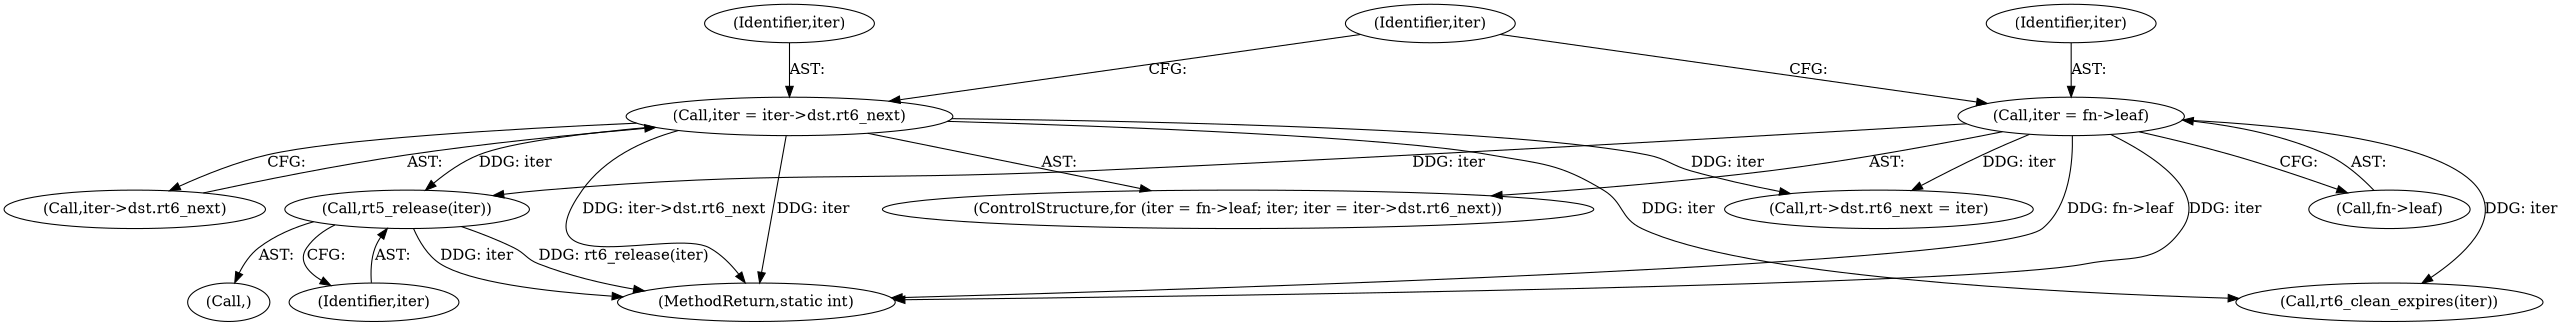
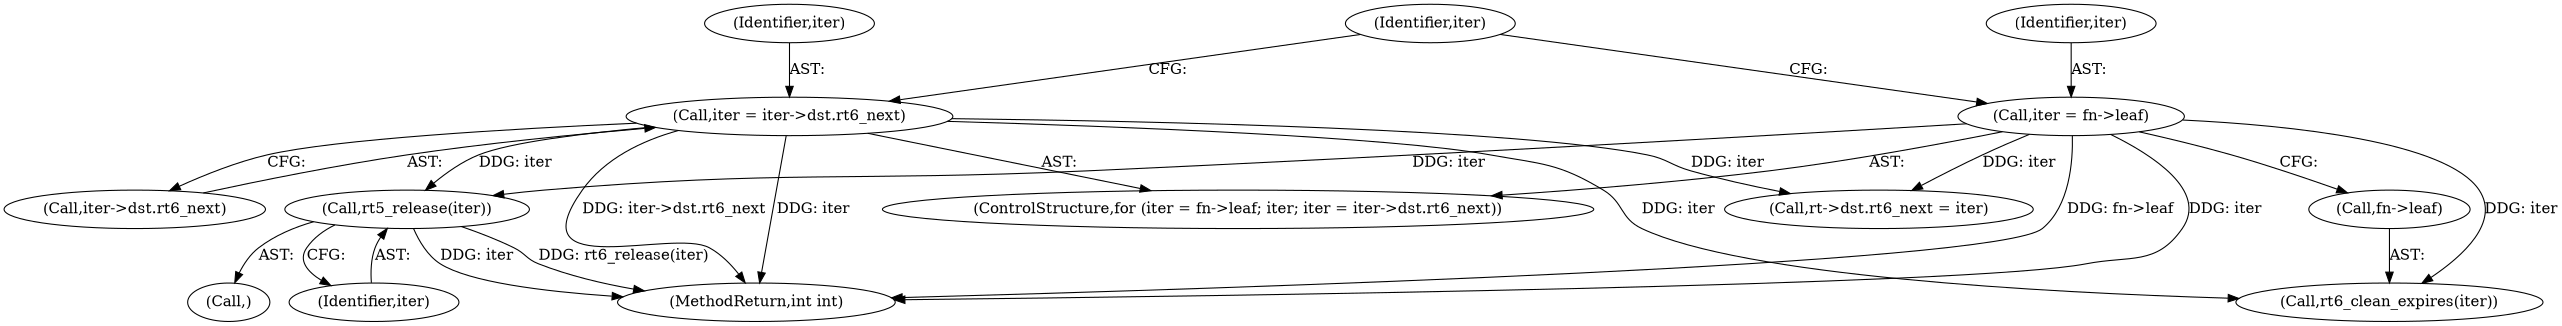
edge "(Call,fn->leaf)" -> "(Call,iter = fn->leaf)": now "(Call,fn->leaf)" -> "(Call,rt6_clean_expires(iter))"
node "(MethodReturn,static int)": label "(MethodReturn,static int)" -> "(MethodReturn,int int)"
